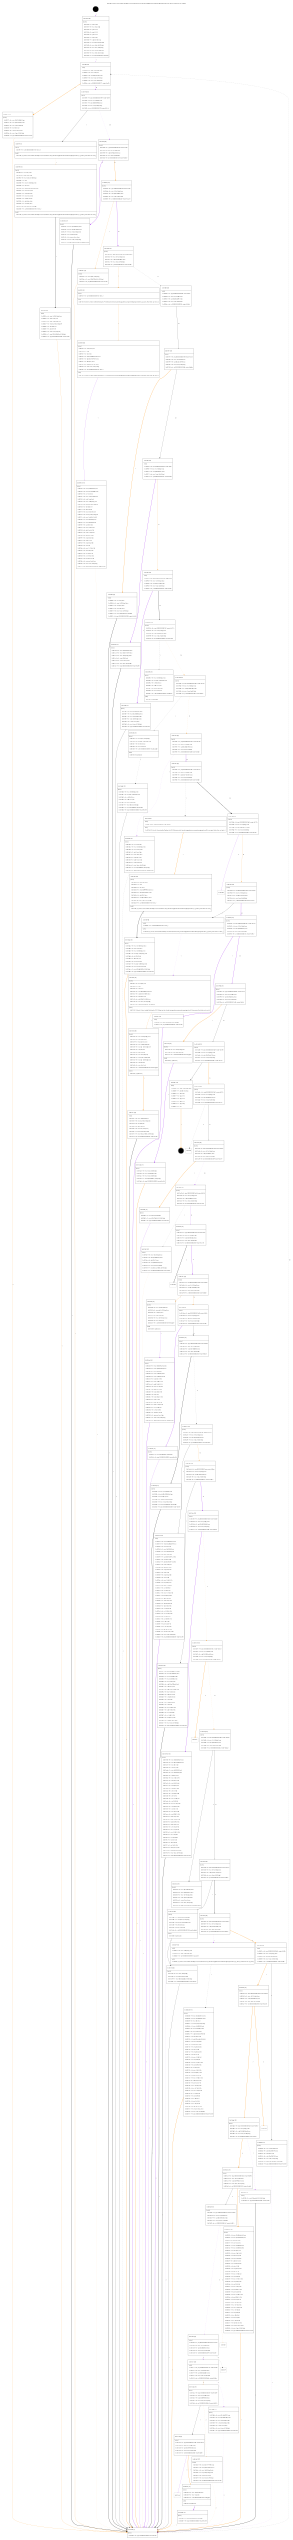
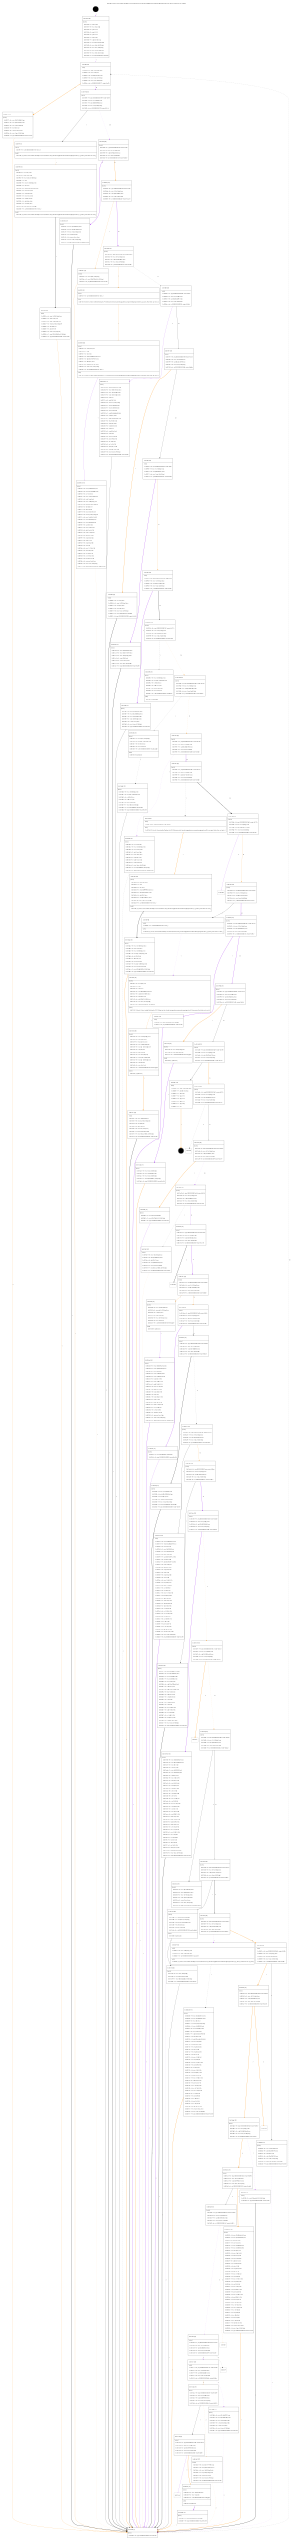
node "0x402208 [111]": added
